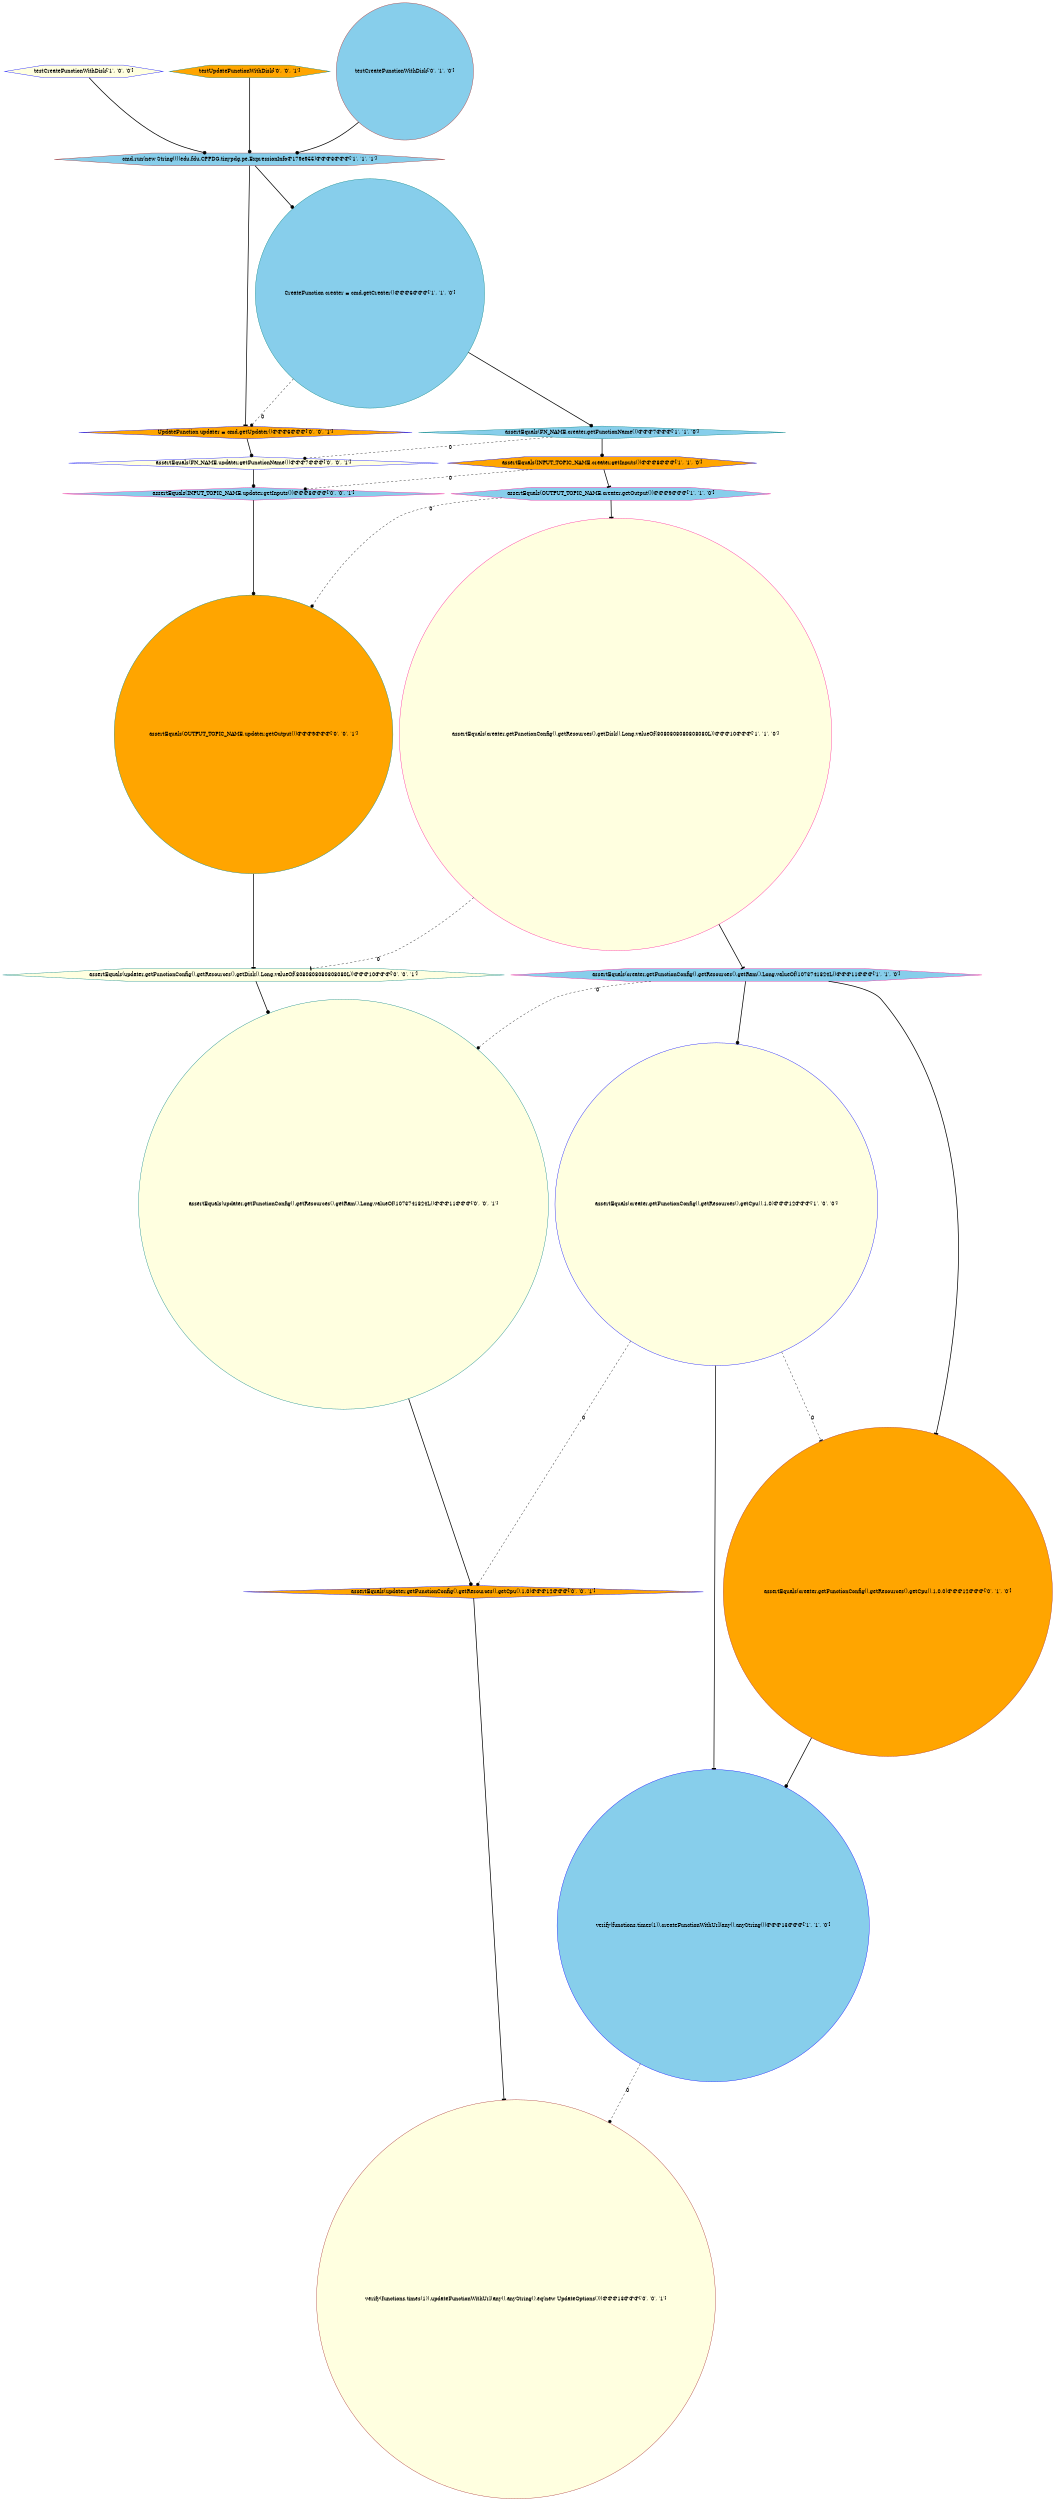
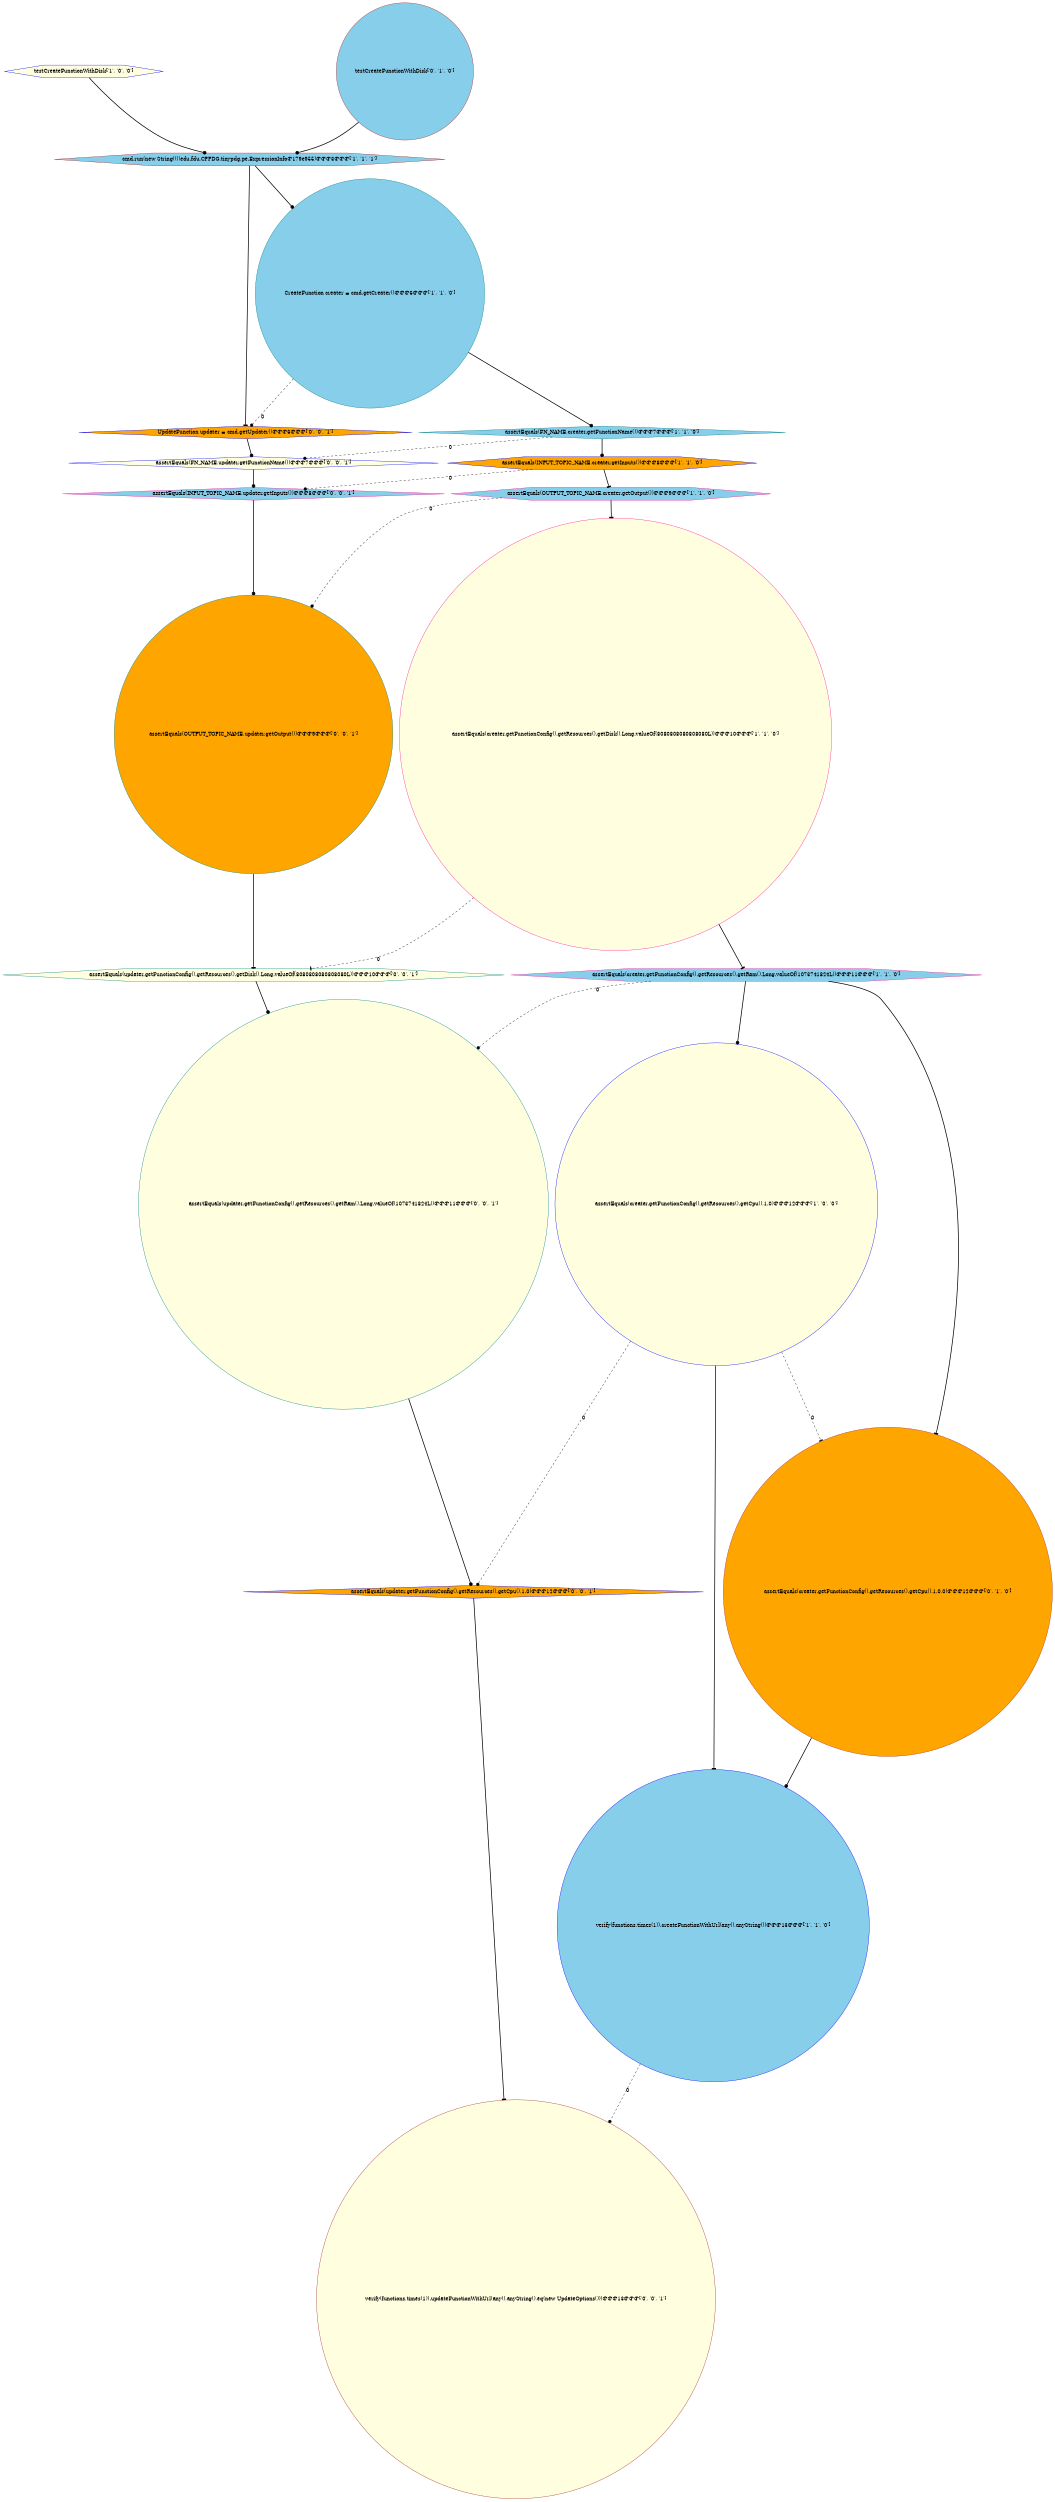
node "testUpdateFunctionWithDisk['0', '0', '1']": removed
